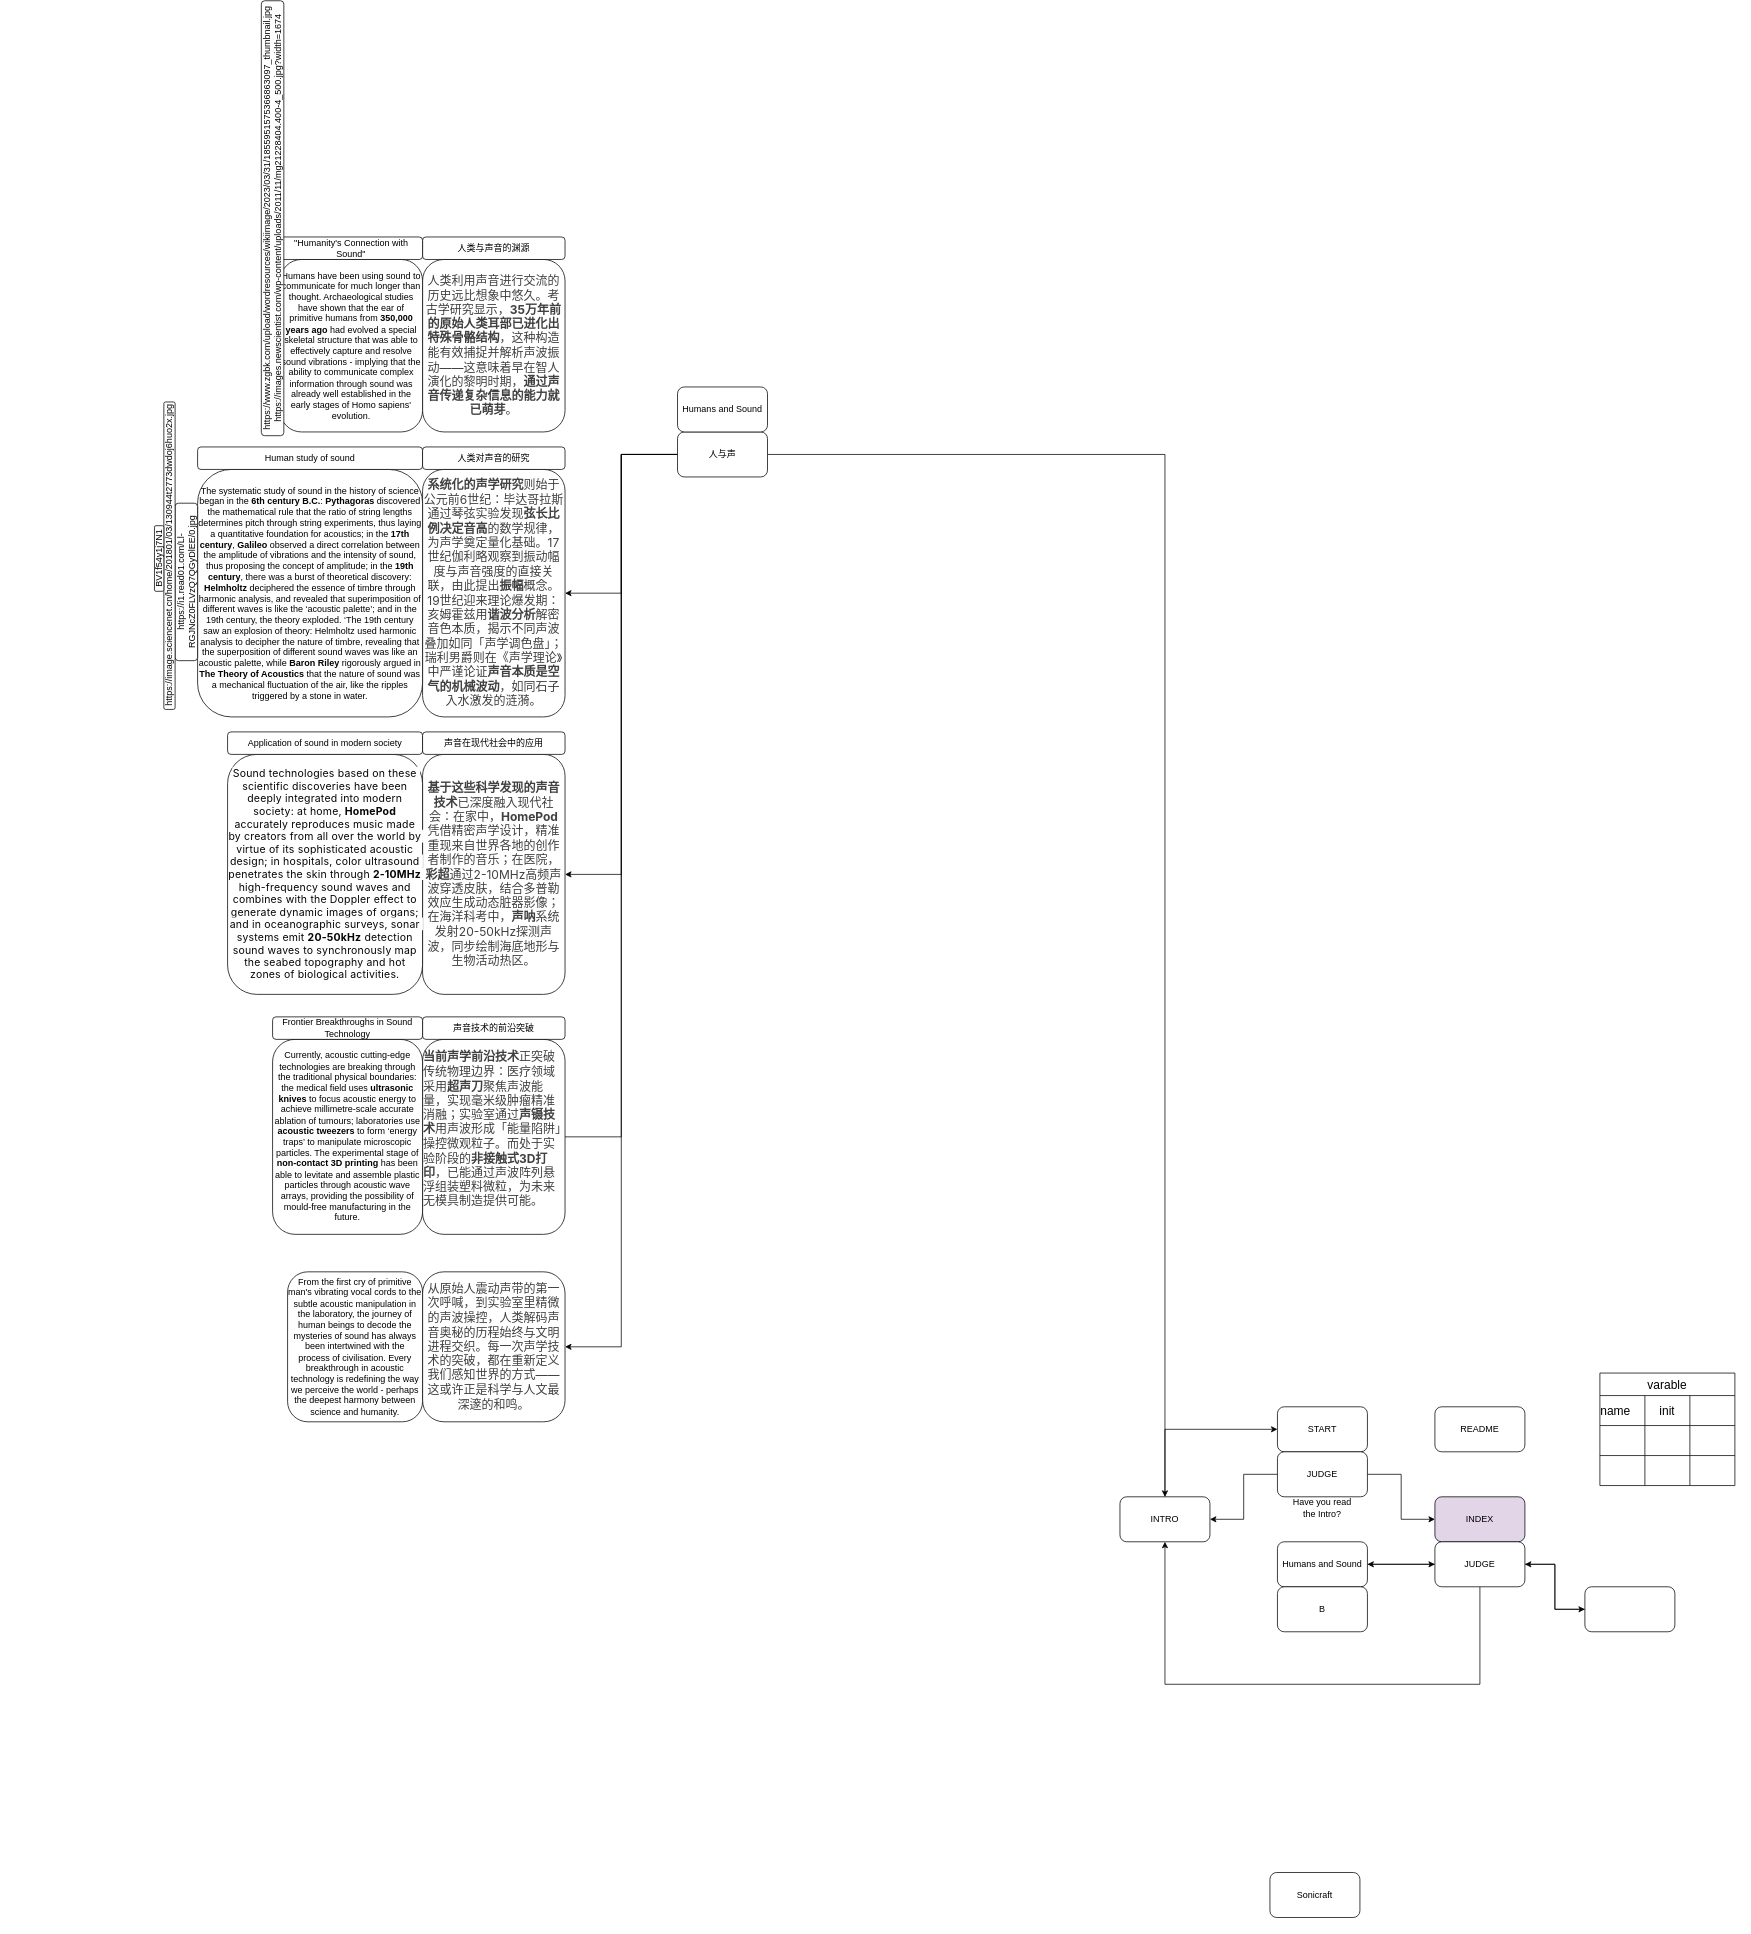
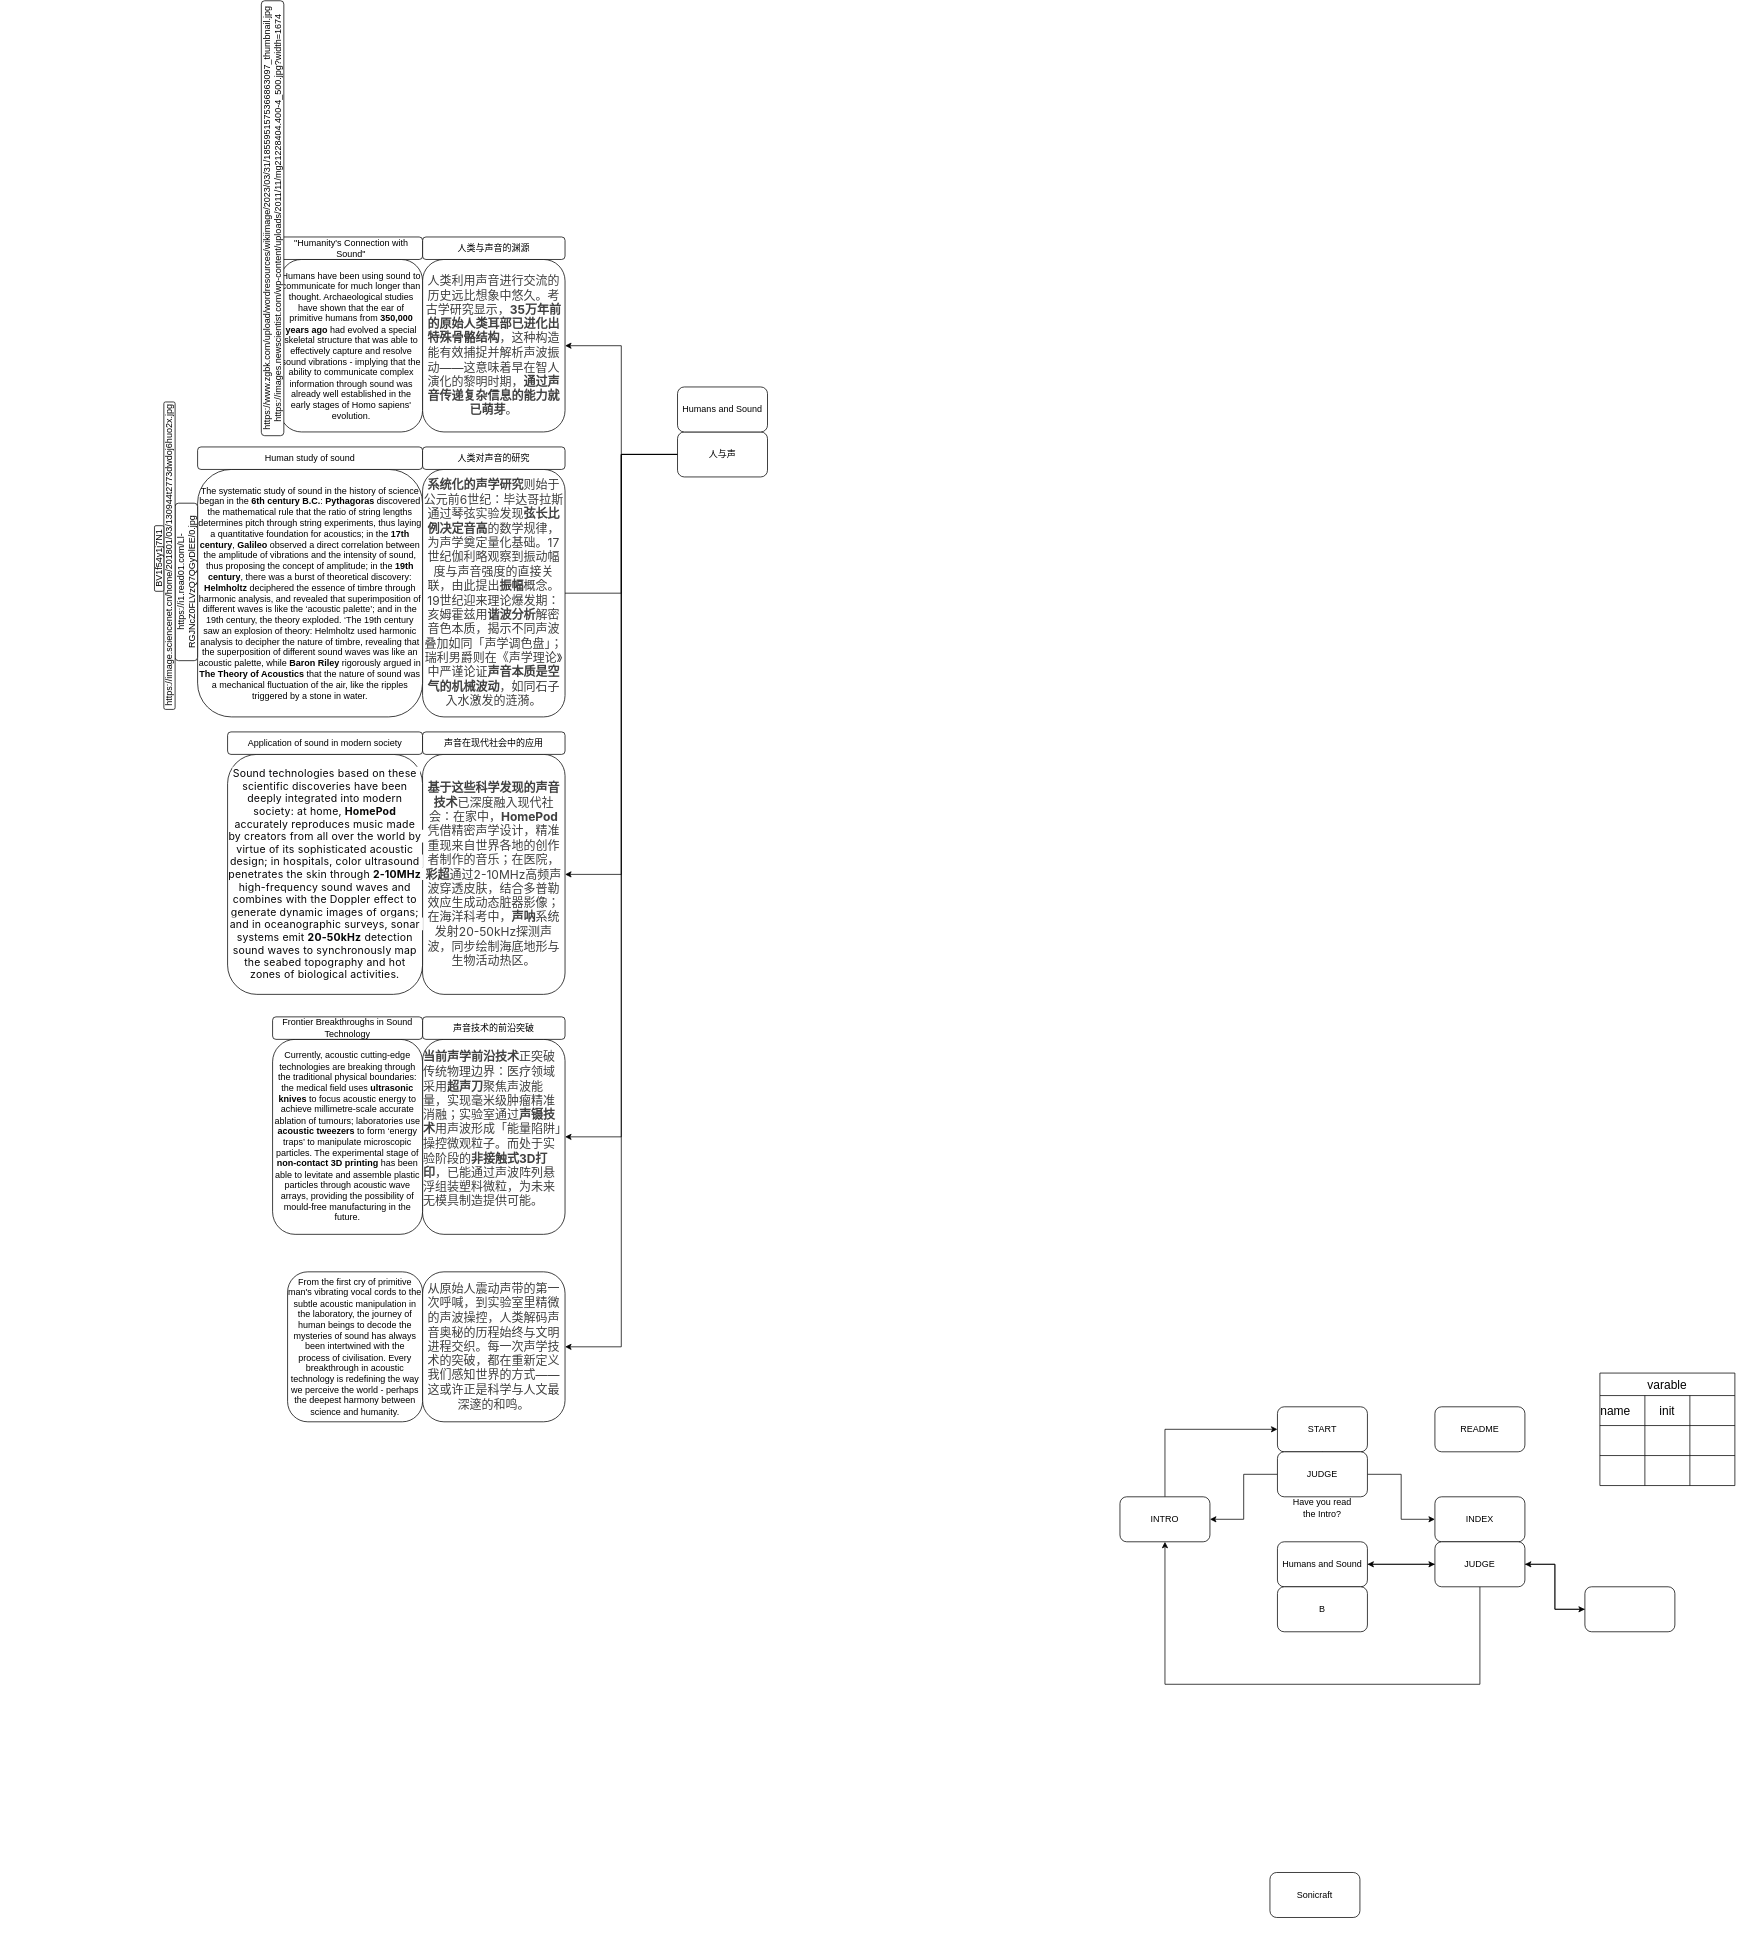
edge "人与声" -> "系统化的声学研究则始于公元前6世纪：毕达哥拉斯通过琴弦实验发现弦长比例决定音高的数学规律，为声学奠定量化基础。17世纪伽利略观察到振动幅度与声音强度的直接关联，由此提出振幅概念。19世纪迎来理论爆发期：亥姆霍兹用谐波分析解密音色本质，揭示不同声波叠加如同「声学调色盘」；瑞利男爵则在《声学理论》中严谨论证声音本质是空气的机械波动，如同石子入水激发的涟漪。": arrowhead classic -> none
edge "人与声" -> "INTRO": now "人与声" -> "人类利用声音进行交流的历史远比想象中悠久。考古学研究显示，35万年前的原始人类耳部已进化出特殊骨骼结构，这种构造能有效捕捉并解析声波振动——这意味着早在智人演化的黎明时期，通过声音传递复杂信息的能力就已萌芽。"
edge "人与声" -- "当前声学前沿技术正突破传统物理边界：医疗领域采用超声刀聚焦声波能量，实现毫米级肿瘤精准消融；实验室通过声镊技术用声波形成「能量陷阱」操控微观粒子。而处于实验阶段的非接触式3D打印，已能通过声波阵列悬浮组装塑料微粒，为未来无模具制造提供可能。": arrowhead none -> classic
node "INDEX": fillcolor #e1d5e7 -> #ffffff
